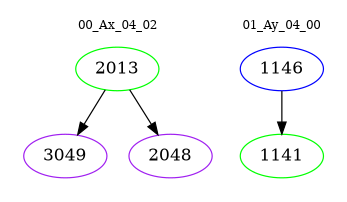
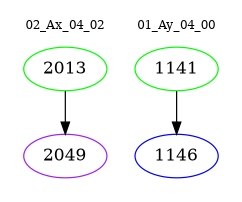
cluster "00_Ax_04_02": label "00_Ax_04_02" -> "02_Ax_04_02"
edge "1146" -> "1141": reversed
node "3049": label "3049" -> "2049"
node "2048": removed
